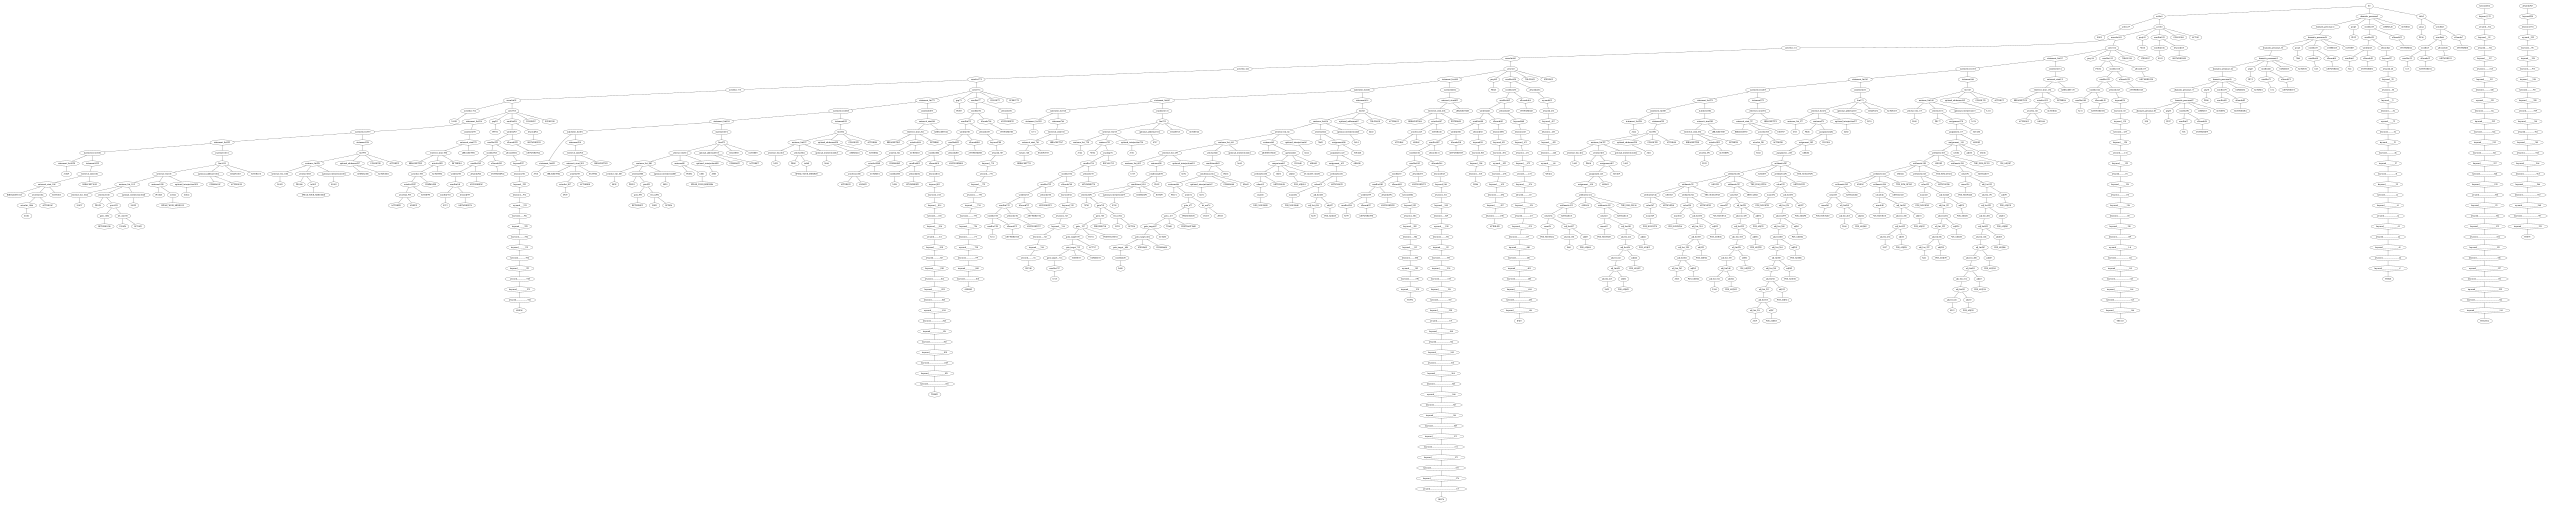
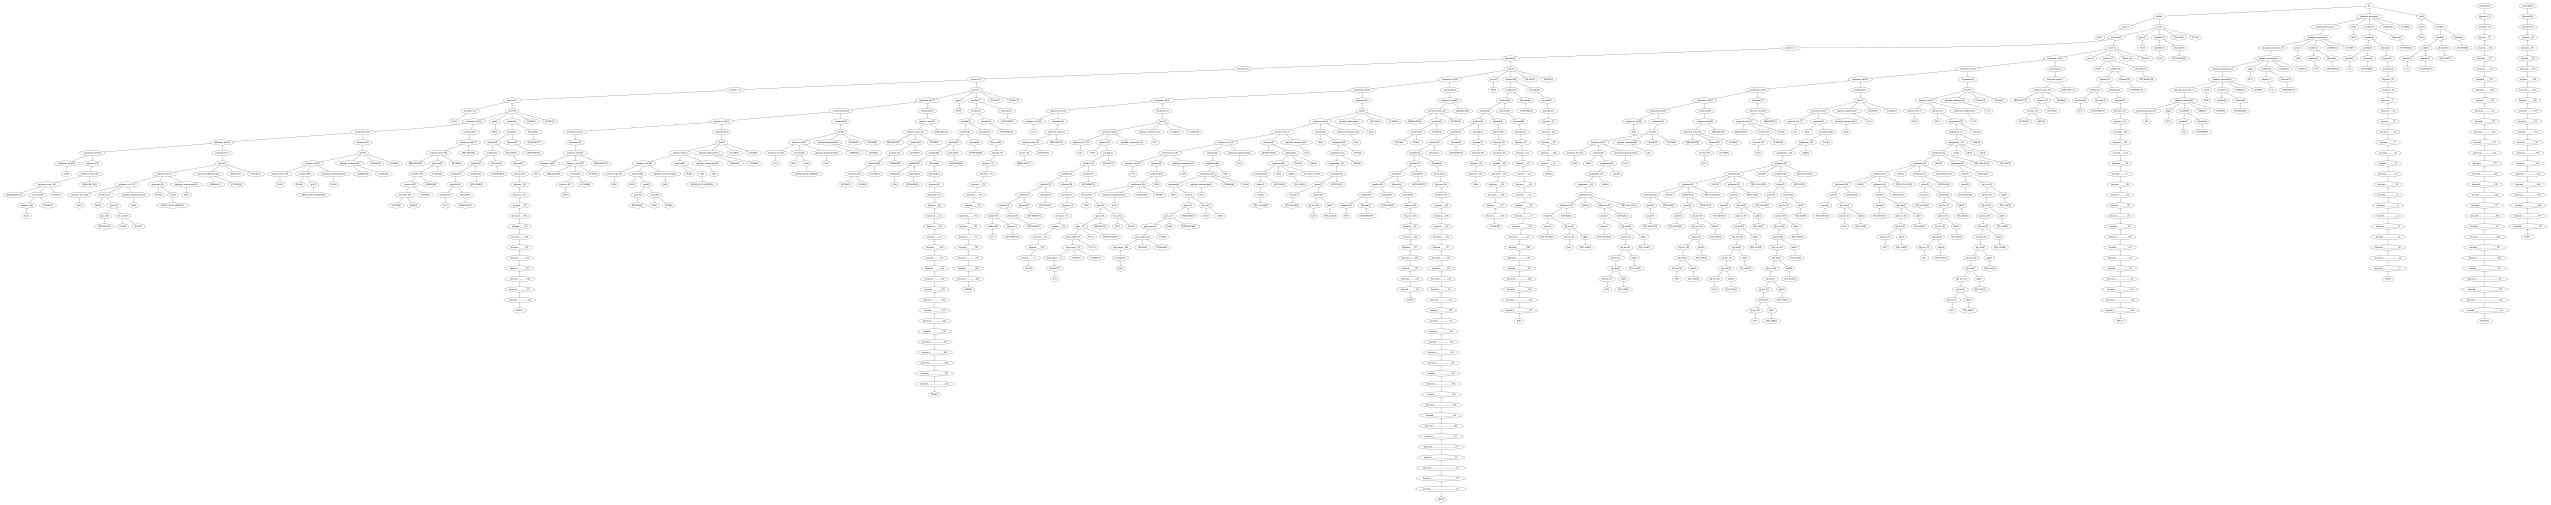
edge "statement_list871" -- "statement_list899": now "enterexit_stmt901" -- "statement_list899"
node "λ731": removed
